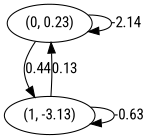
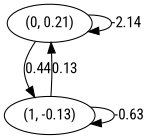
node "(0, 0.23)": label "(0, 0.23)" -> "(0, 0.21)"
node "(1, -3.13)": label "(1, -3.13)" -> "(1, -0.13)"
